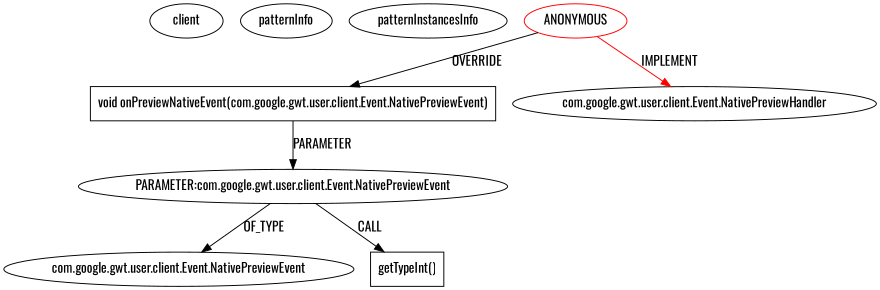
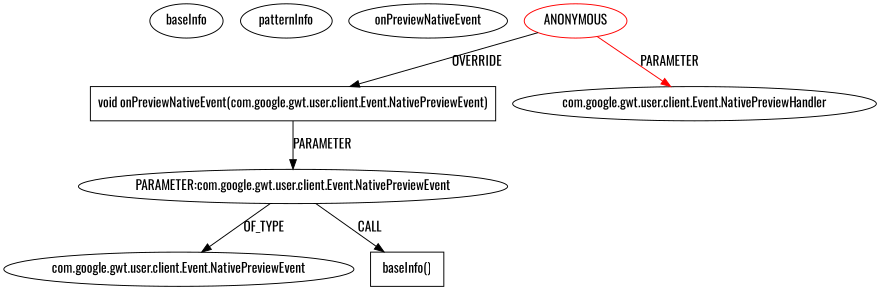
node "client": label "client" -> "baseInfo"
node "patternInstancesInfo": label "patternInstancesInfo" -> "onPreviewNativeEvent"
edge "ANONYMOUS" -> "com.google.gwt.user.client.Event.NativePreviewHandler": label "IMPLEMENT" -> "PARAMETER"
node "getTypeInt()": label "getTypeInt()" -> "baseInfo()"
